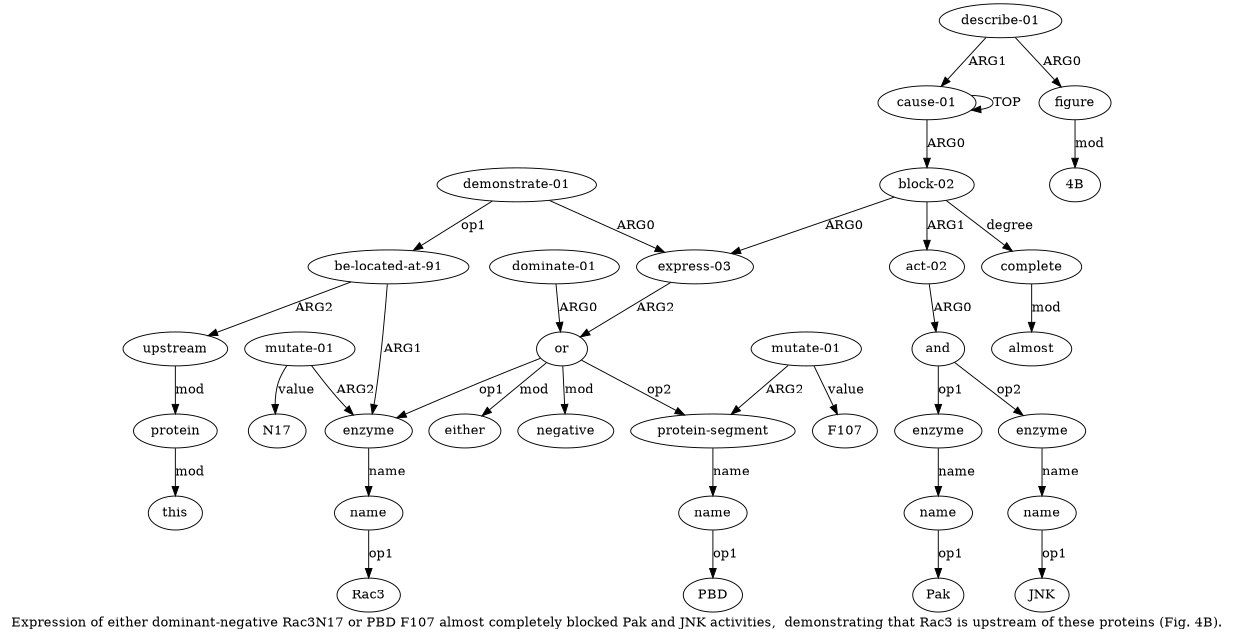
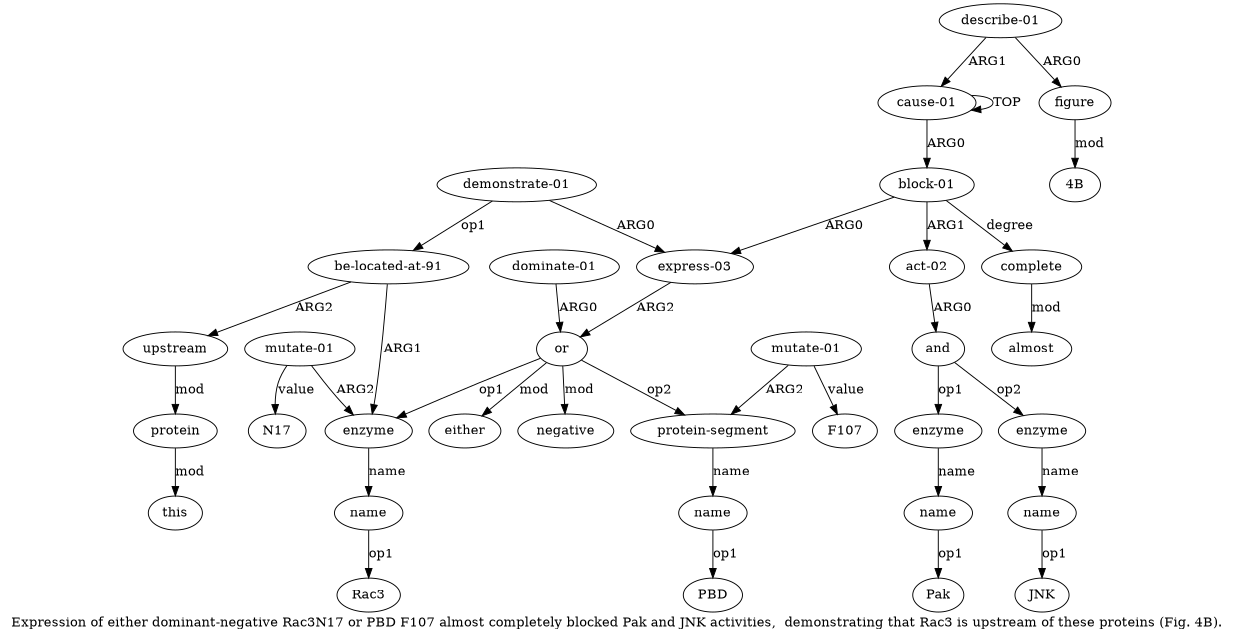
node "block-02": label "block-02" -> "block-01"
